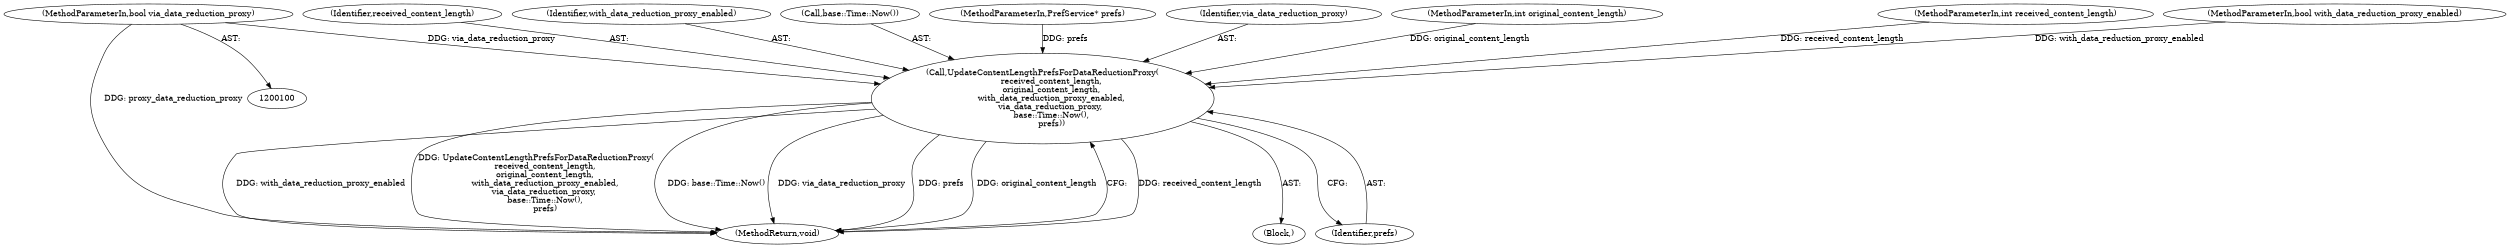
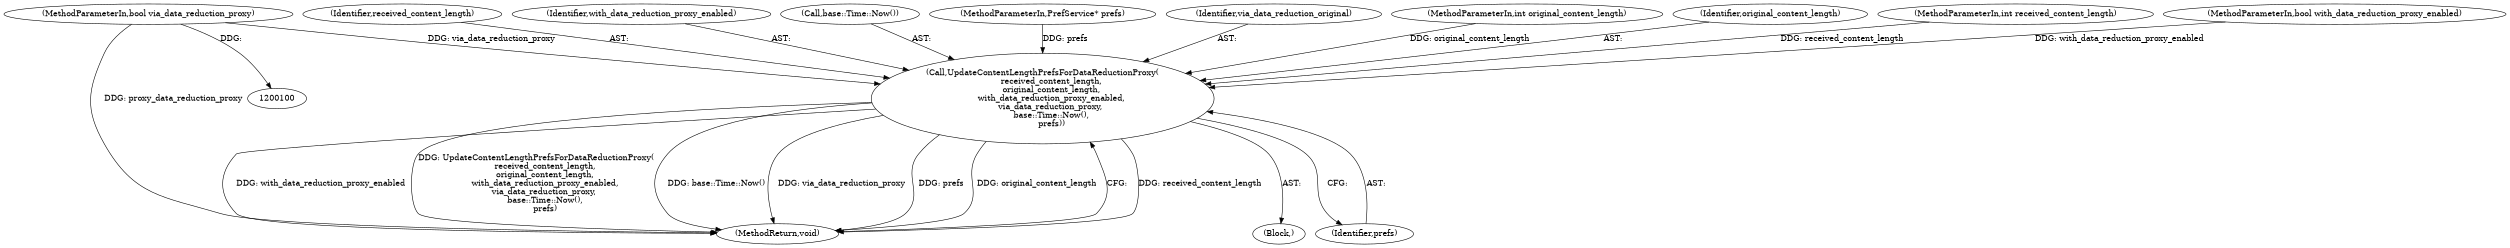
node "(Identifier,via_data_reduction_proxy)": label "(Identifier,via_data_reduction_proxy)" -> "(Identifier,via_data_reduction_original)"
node "(Identifier,original_content_length)": added
edge "(MethodParameterIn,bool via_data_reduction_proxy)" -> "1200100": label "AST: " -> "DDG: "
